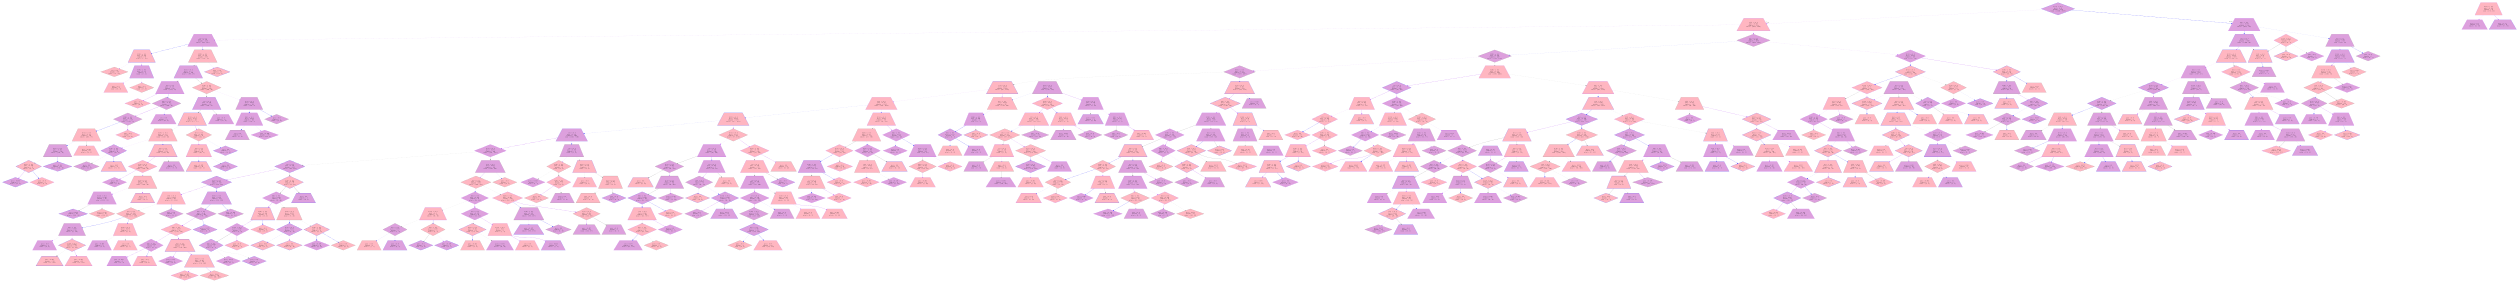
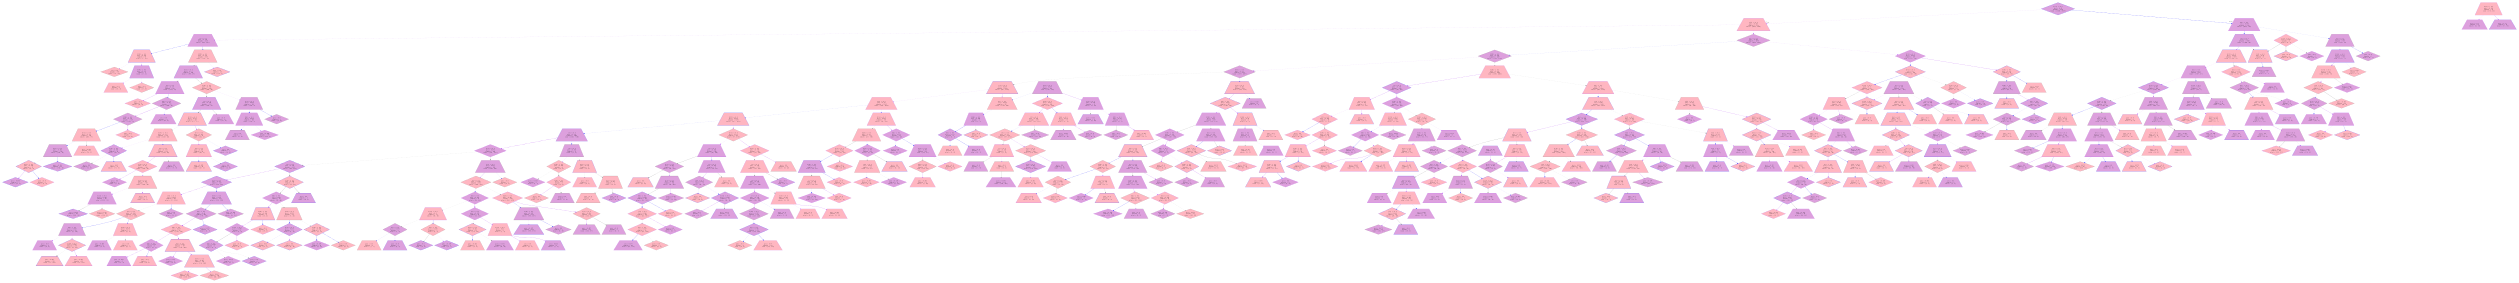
node "X[1] <= 0.5 gini = 0.32 samples = 7 value = [8, 2]": shape trapezium -> diamond
node "X[19] <= 0.5 gini = 0.266 samples = 148 value = [34, 181]": shape trapezium -> diamond
